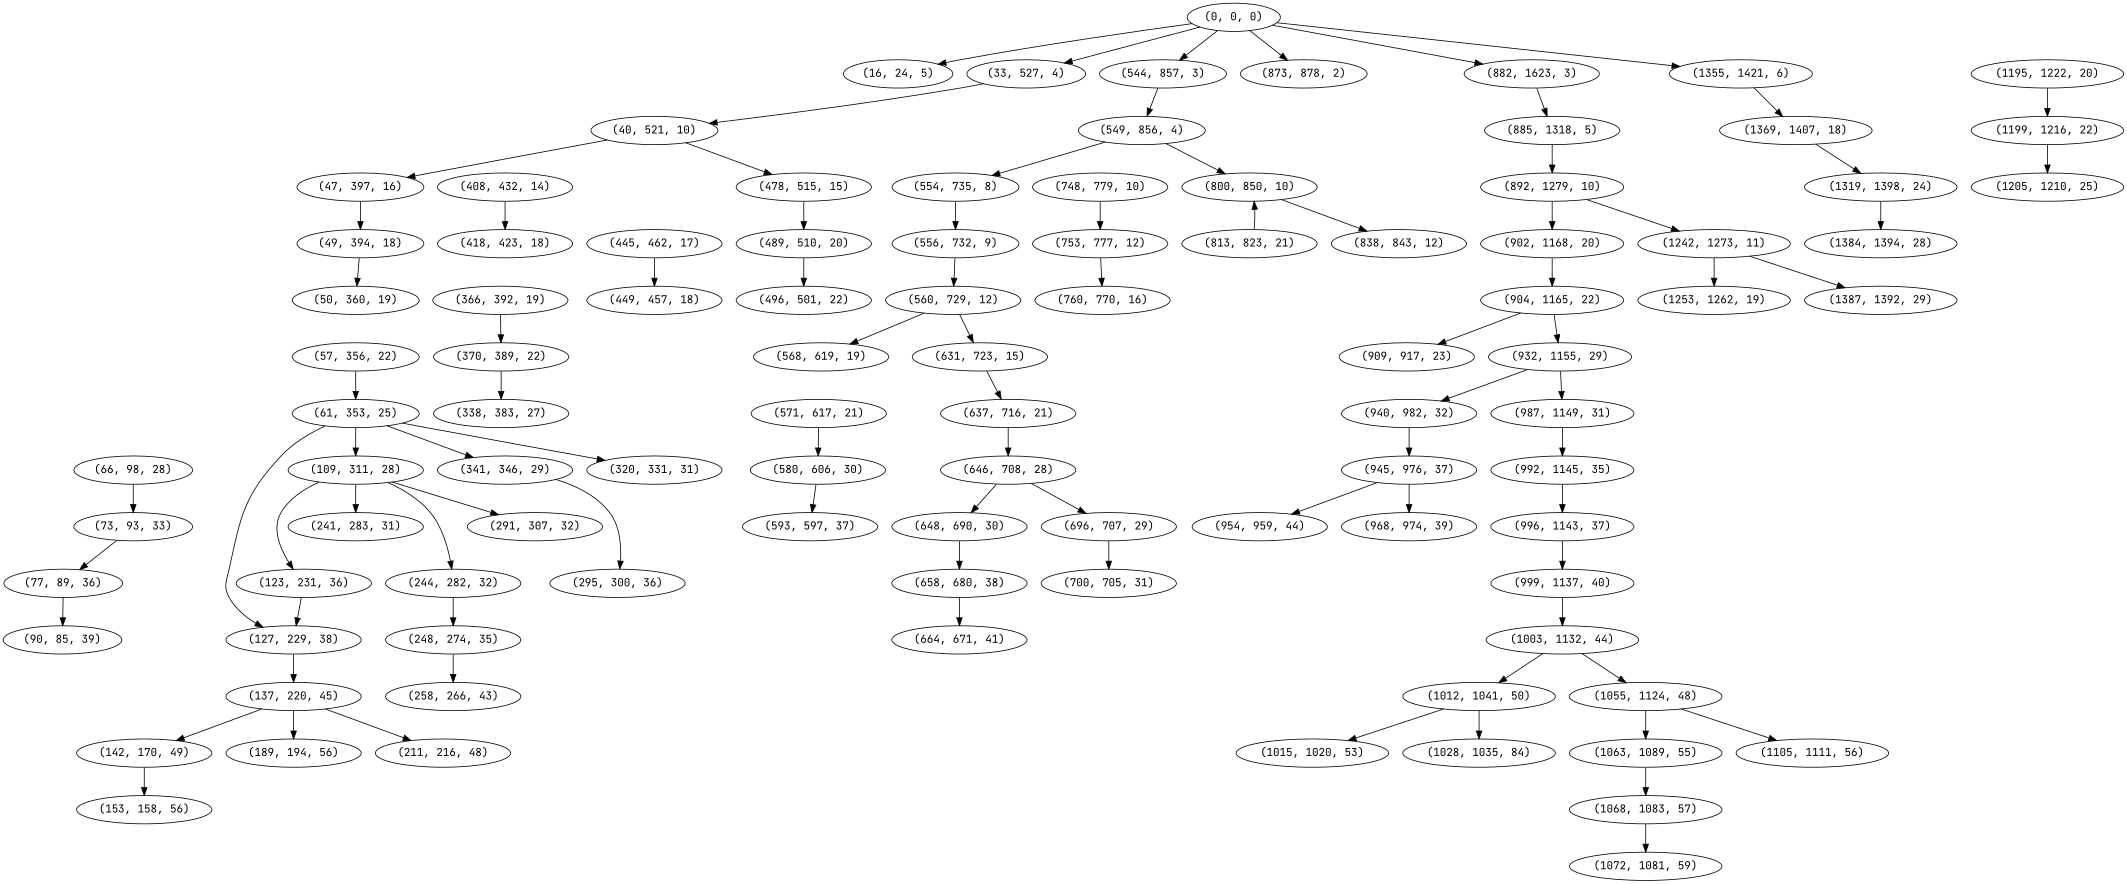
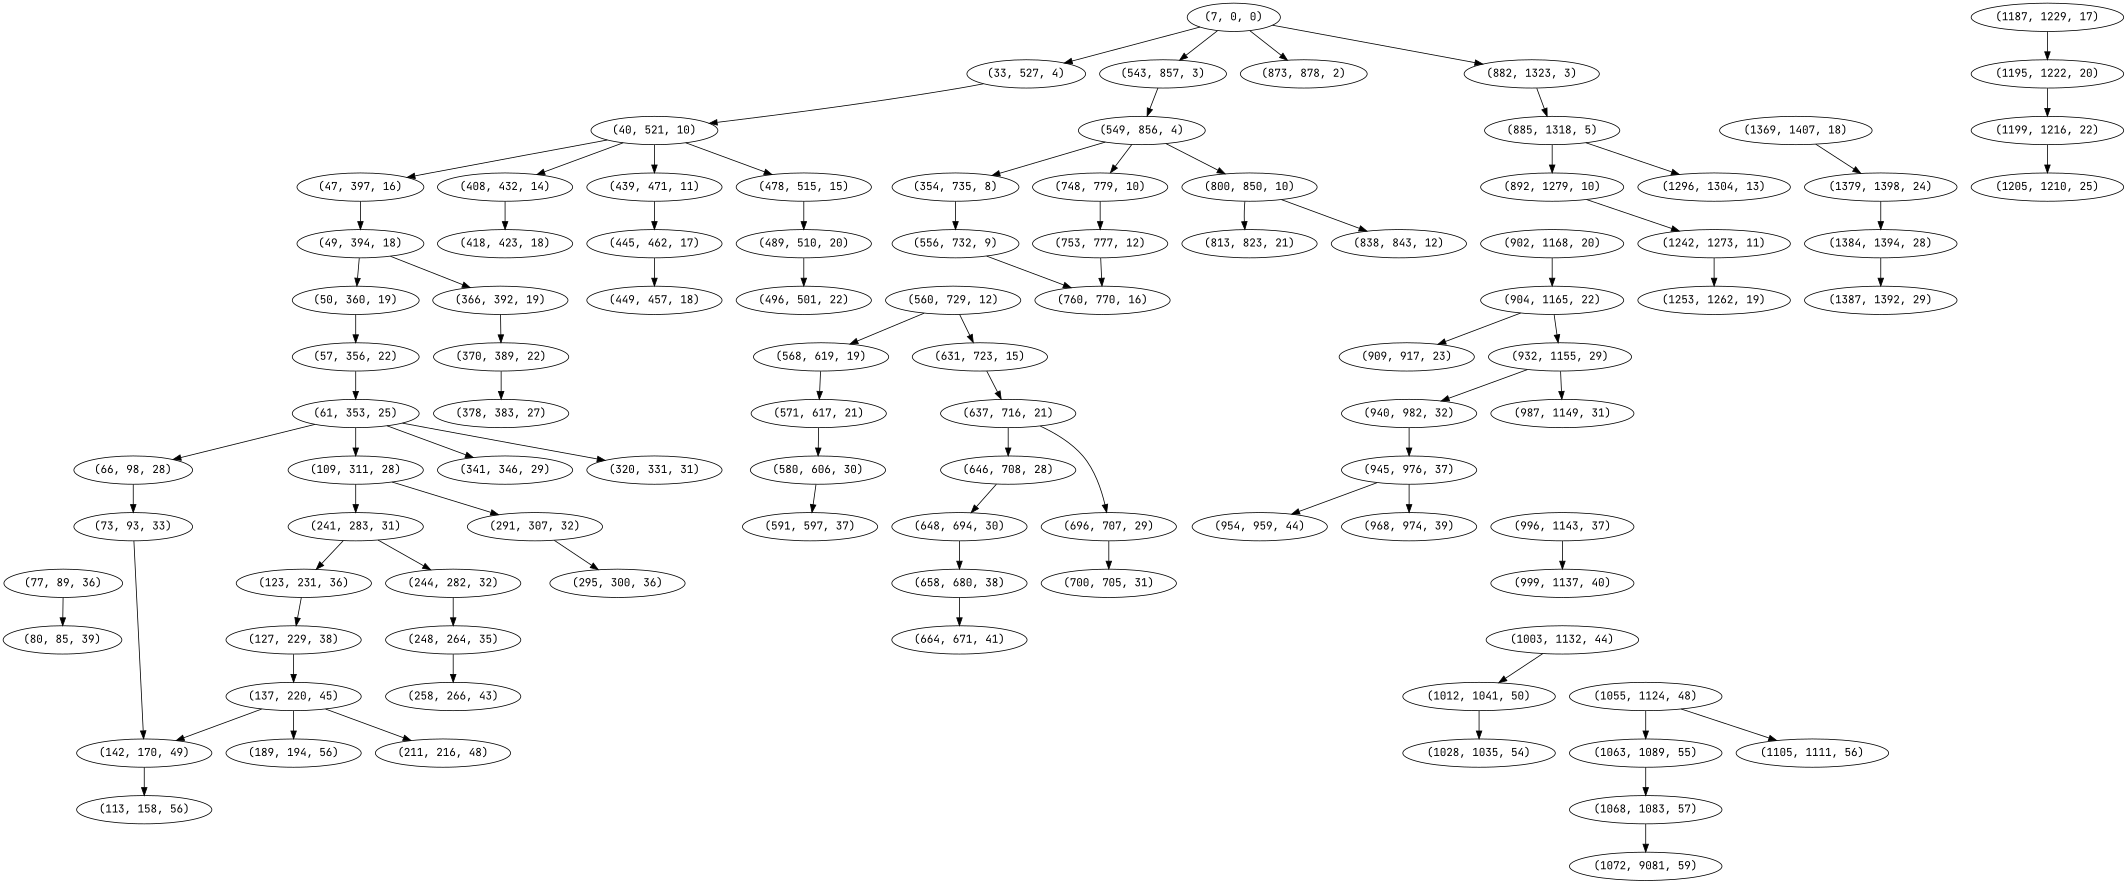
node "(0, 0, 0)": label "(0, 0, 0)" -> "(7, 0, 0)"
node "(1187, 1229, 17)": added
node "(16, 24, 5)": removed
node "(544, 857, 3)": label "(544, 857, 3)" -> "(543, 857, 3)"
node "(882, 1623, 3)": label "(882, 1623, 3)" -> "(882, 1323, 3)"
node "(1355, 1421, 6)": removed
edge "(549, 856, 4)" -> "(748, 779, 10)": added
edge "(40, 521, 10)" -> "(408, 432, 14)": added
node "(439, 471, 11)": added
node "(554, 735, 8)": label "(554, 735, 8)" -> "(354, 735, 8)"
node "(1296, 1304, 13)": added
node "(1319, 1398, 24)": label "(1319, 1398, 24)" -> "(1379, 1398, 24)"
edge "(892, 1279, 10)" -> "(902, 1168, 20)": removed
edge "(813, 823, 21)" -> "(800, 850, 10)": reversed
edge "(556, 732, 9)" -> "(560, 729, 12)": now "(556, 732, 9)" -> "(760, 770, 16)"
edge "(49, 394, 18)" -> "(366, 392, 19)": added
edge "(1242, 1273, 11)" -> "(1387, 1392, 29)": now "(1384, 1394, 28)" -> "(1387, 1392, 29)"
edge "(50, 360, 19)" -> "(57, 356, 22)": added
edge "(568, 619, 19)" -> "(571, 617, 21)": added
node "(338, 383, 27)": label "(338, 383, 27)" -> "(378, 383, 27)"
node "(992, 1145, 35)": removed
edge "(646, 708, 28)" -> "(696, 707, 29)": now "(637, 716, 21)" -> "(696, 707, 29)"
edge "(341, 346, 29)" -> "(295, 300, 36)": now "(291, 307, 32)" -> "(295, 300, 36)"
edge "(109, 311, 28)" -> "(244, 282, 32)": now "(241, 283, 31)" -> "(244, 282, 32)"
edge "(61, 353, 25)" -> "(127, 229, 38)": now "(61, 353, 25)" -> "(66, 98, 28)"
edge "(109, 311, 28)" -> "(123, 231, 36)": now "(241, 283, 31)" -> "(123, 231, 36)"
node "(593, 597, 37)": label "(593, 597, 37)" -> "(591, 597, 37)"
node "(648, 690, 30)": label "(648, 690, 30)" -> "(648, 694, 30)"
edge "(73, 93, 33)" -> "(77, 89, 36)": now "(73, 93, 33)" -> "(142, 170, 49)"
edge "(999, 1137, 40)" -> "(1003, 1132, 44)": removed
node "(90, 85, 39)": label "(90, 85, 39)" -> "(80, 85, 39)"
node "(248, 274, 35)": label "(248, 274, 35)" -> "(248, 264, 35)"
edge "(1003, 1132, 44)" -> "(1055, 1124, 48)": removed
node "(1015, 1020, 53)": removed
node "(1028, 1035, 84)": label "(1028, 1035, 84)" -> "(1028, 1035, 54)"
node "(153, 158, 56)": label "(153, 158, 56)" -> "(113, 158, 56)"
node "(1072, 1081, 59)": label "(1072, 1081, 59)" -> "(1072, 9081, 59)"
